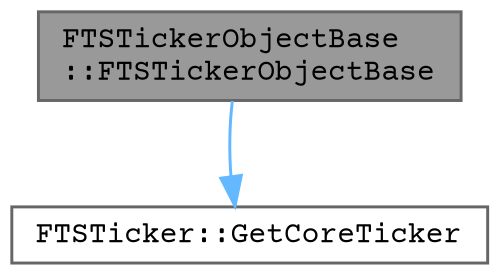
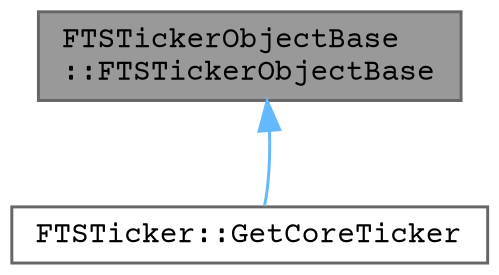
edge "FTSTickerObjectBase ::FTSTickerObjectBase" -> "FTSTicker::GetCoreTicker": reversed
